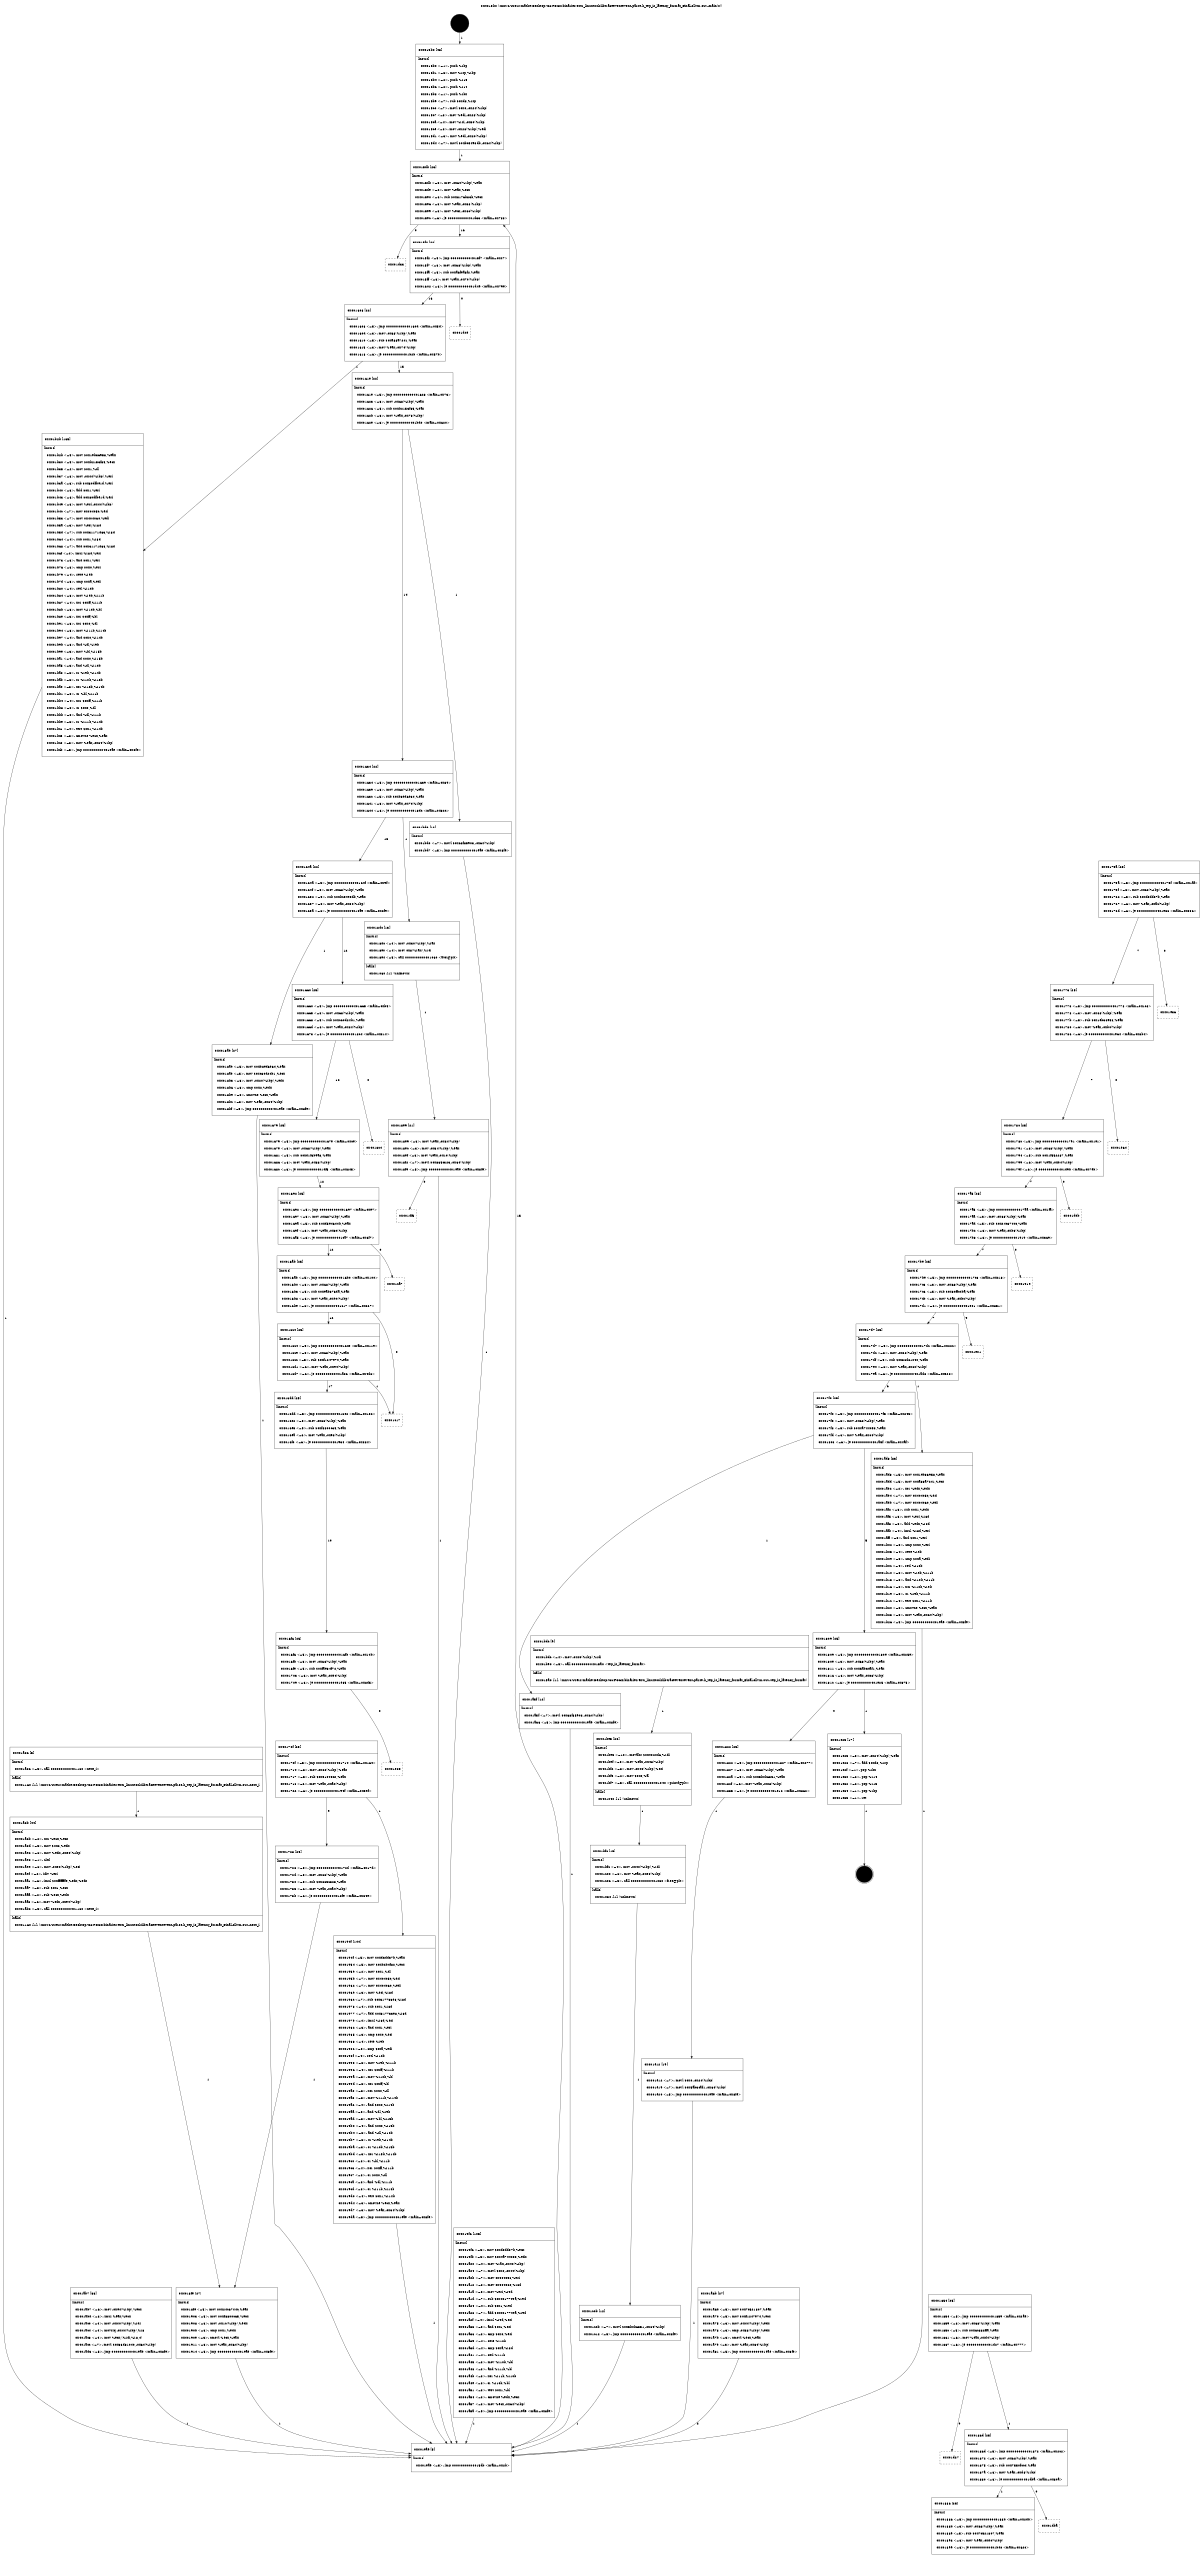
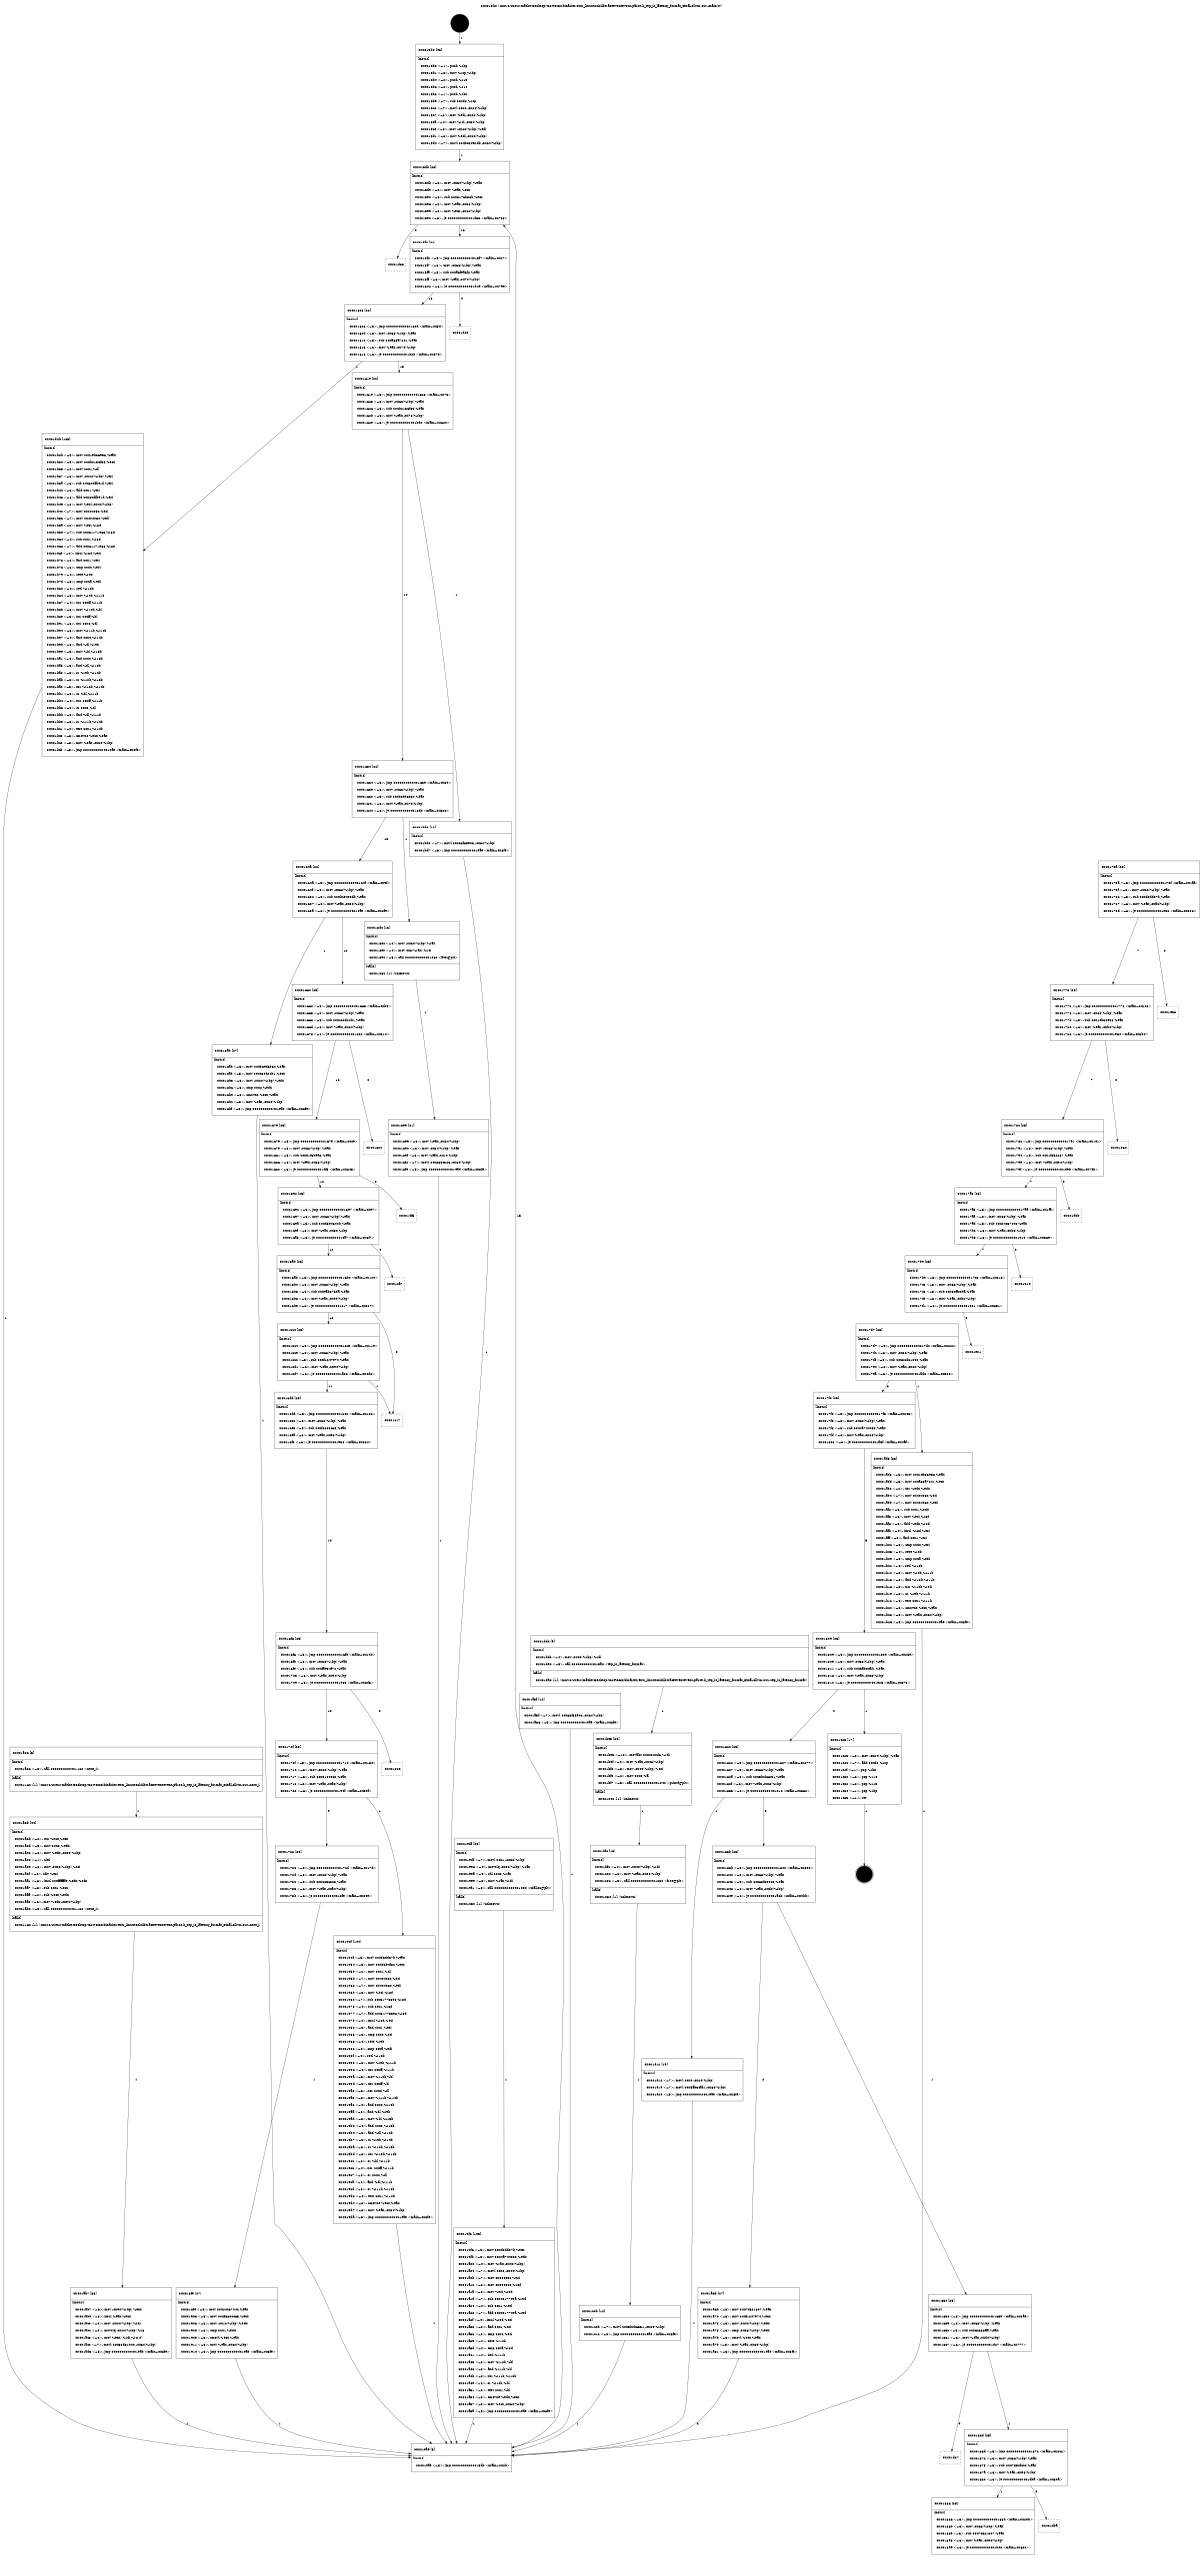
edge "0x4018e9 [21]" -> "0x401df5": now "0x401679 [25]" -> "0x401df5"
edge "0x4017be [25]" -> "0x4017d7 [25]": removed, label "7"
edge "0x4016c4 [25]" -> "0x4016dd [25]": label " 17" -> " 11"
edge "0x4017f0 [25]" -> "0x401a5f [12]": removed, label "1"
edge "0x4016f6 [25]" -> "0x40170f [25]": added, label "10"
node "0x4019df [23]": added
node "0x40183b [25]": added
edge "0x401a8b [44]" -> "0x4018fe [27]": now "0x401a8b [44]" -> "0x401ab7 [33]"
